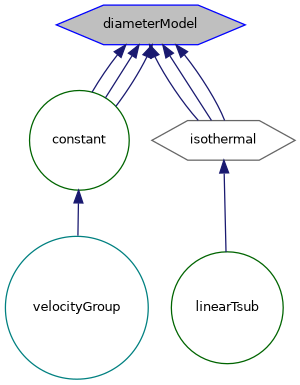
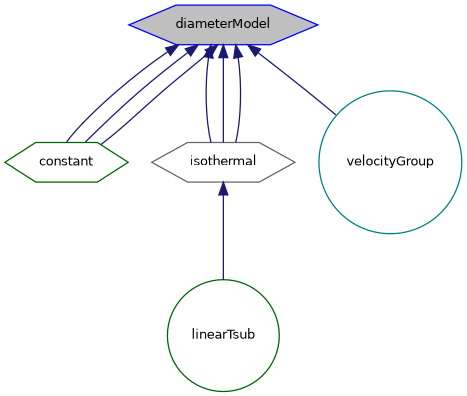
node "constant": shape circle -> hexagon
edge "velocityGroup" -> "constant": now "velocityGroup" -> "diameterModel"
